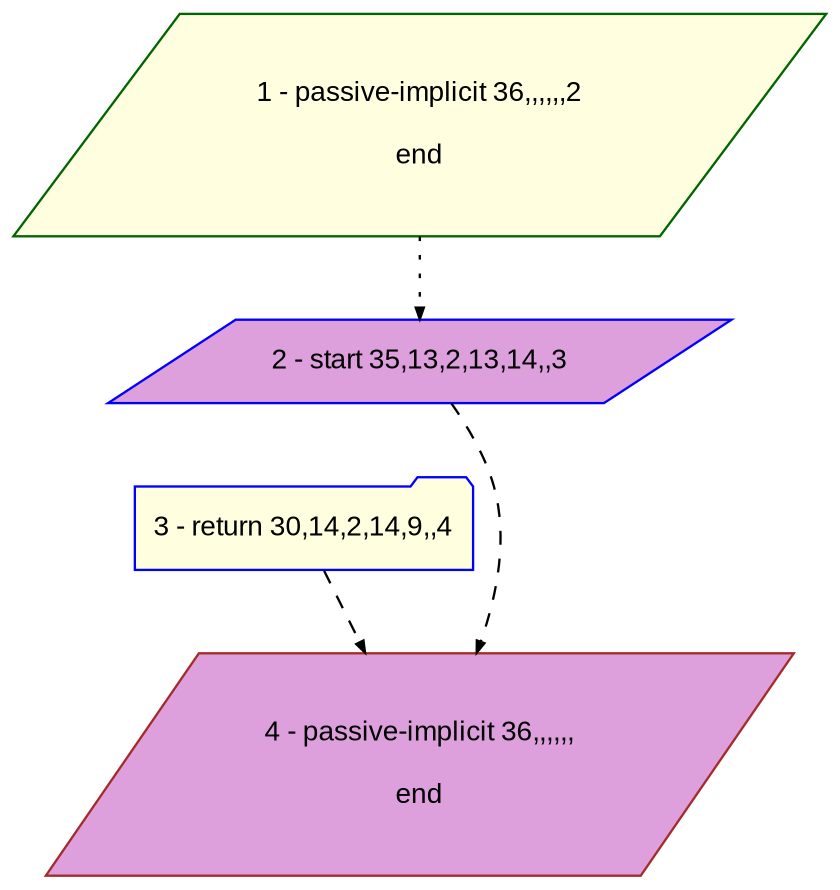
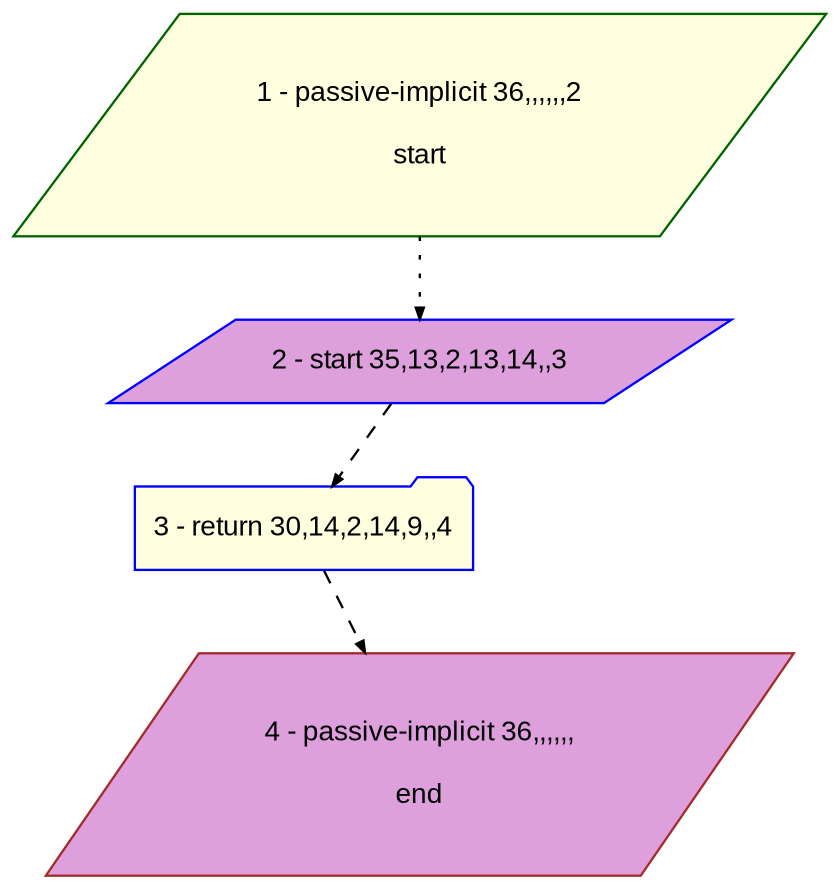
node "1 - passive-implicit 36,,,,,,2 end": label "1 - passive-implicit 36,,,,,,2 end" -> "1 - passive-implicit 36,,,,,,2 start"
edge "2 - start 35,13,2,13,14,,3" -> "4 - passive-implicit 36,,,,,, end": now "2 - start 35,13,2,13,14,,3" -> "3 - return 30,14,2,14,9,,4"
